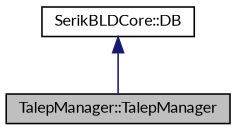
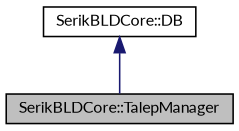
node "TalepManager::TalepManager": label "TalepManager::TalepManager" -> "SerikBLDCore::TalepManager"
